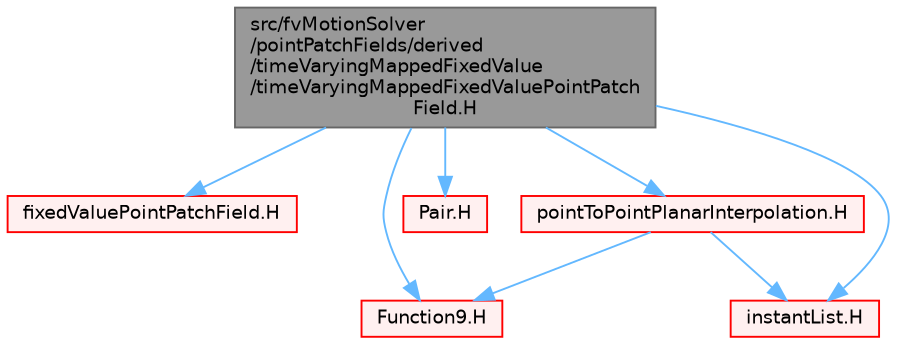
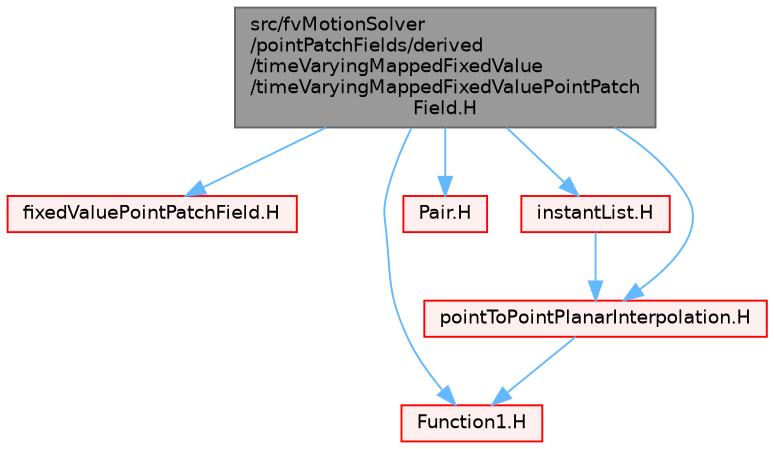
edge "pointToPointPlanarInterpolation.H" -> "instantList.H": reversed
node "Function9.H": label "Function9.H" -> "Function1.H"
